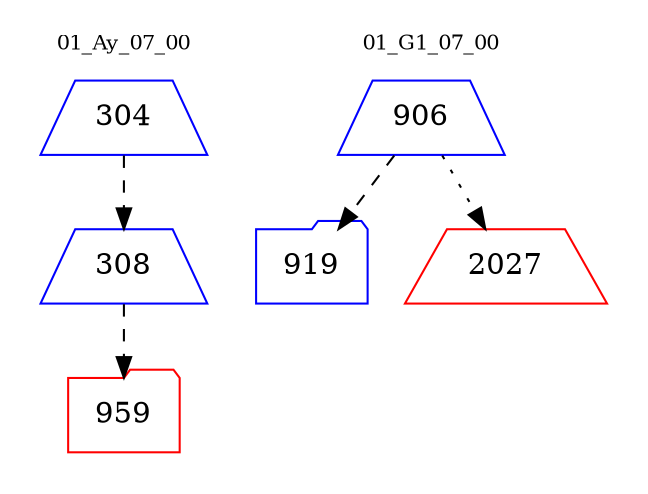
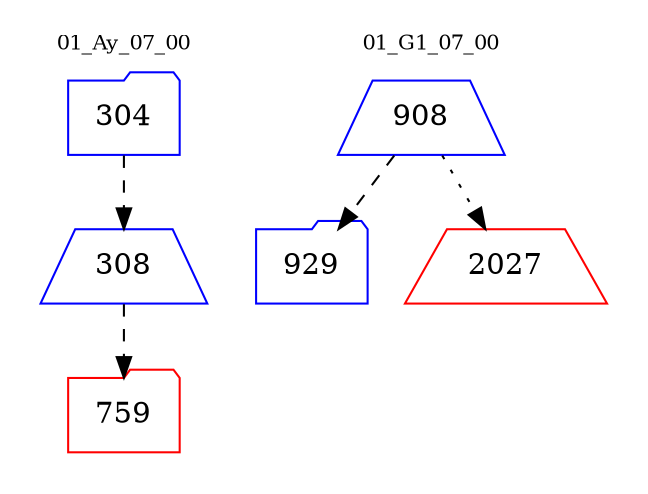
node "304": shape trapezium -> folder
node "906": label "906" -> "908"
node "919": label "919" -> "929"
node "959": label "959" -> "759"
